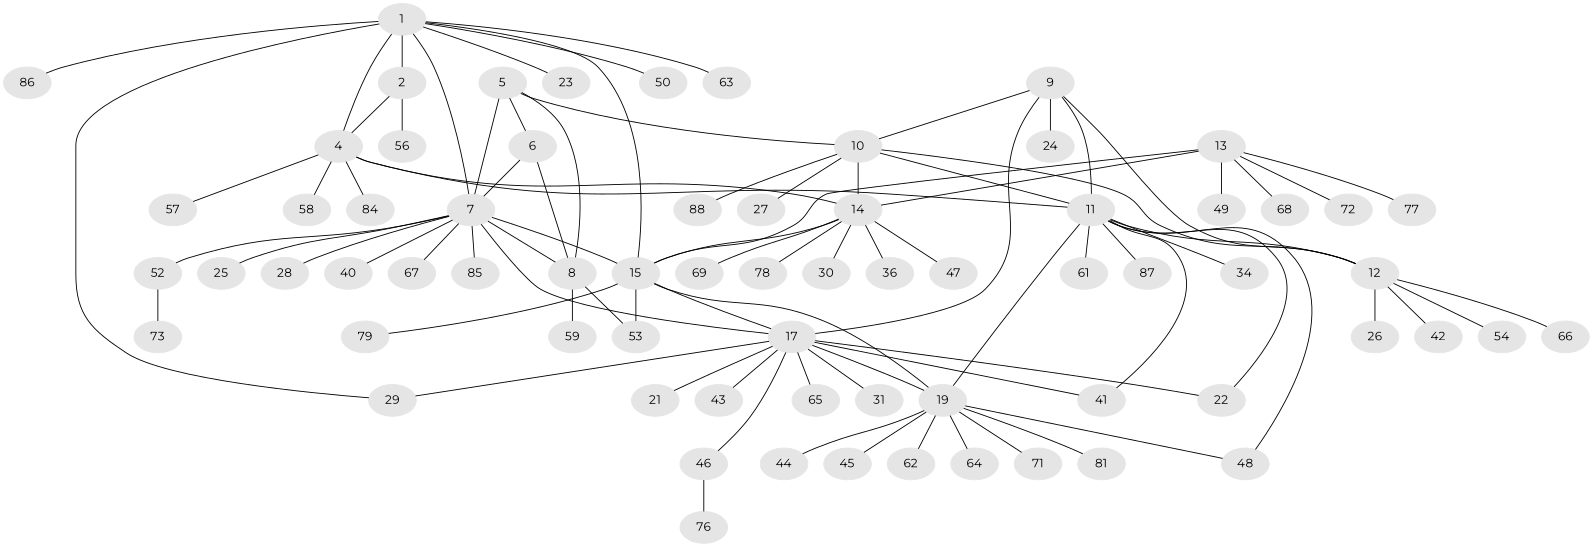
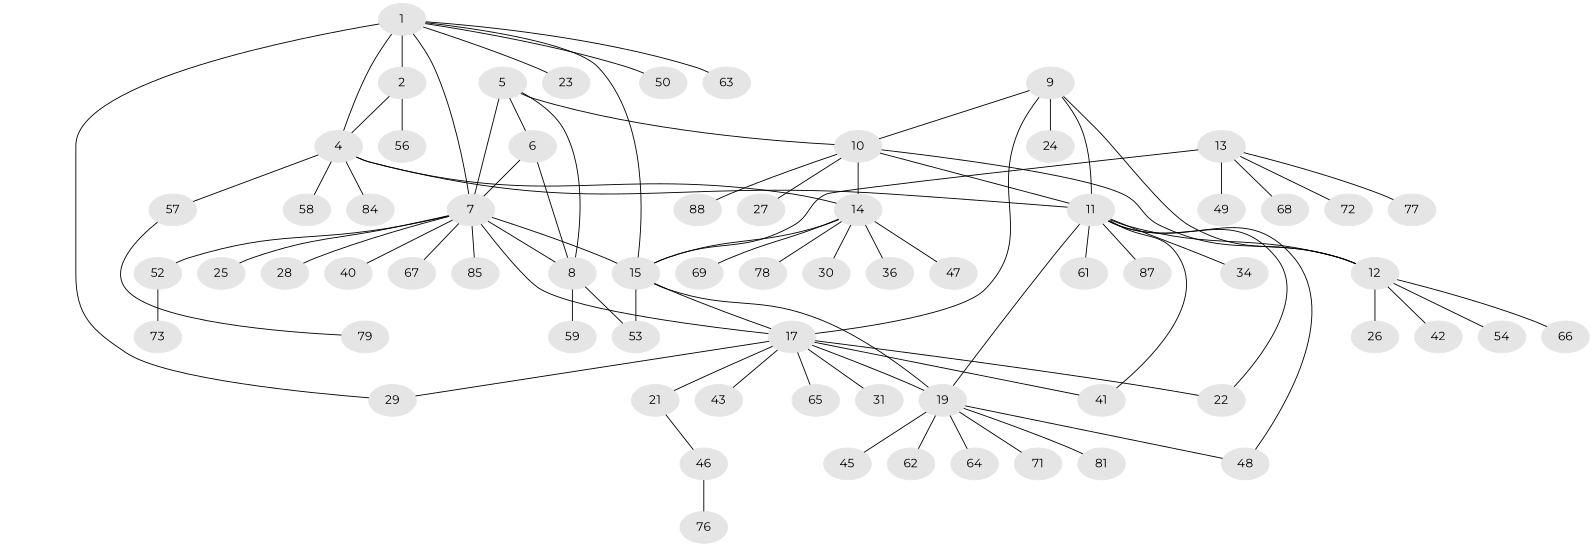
node "86": removed
edge "13" -- "14": removed
edge "15" -- "79": now "57" -- "79"
edge "17" -- "46": now "21" -- "46"
node "44": removed
